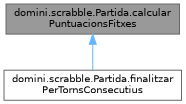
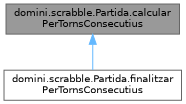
node "domini.scrabble.Partida.calcular PuntuacionsFitxes": label "domini.scrabble.Partida.calcular PuntuacionsFitxes" -> "domini.scrabble.Partida.calcular PerTornsConsecutius"
